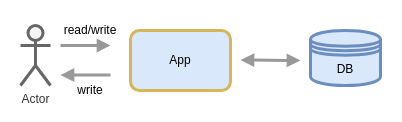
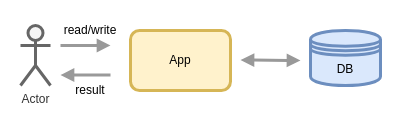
node "App": fillcolor #dae8fc -> #fff2cc
node "write": label "write" -> "result"
